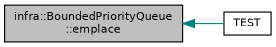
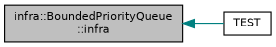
node "infra::BoundedPriorityQueue ::emplace": label "infra::BoundedPriorityQueue ::emplace" -> "infra::BoundedPriorityQueue ::infra"
